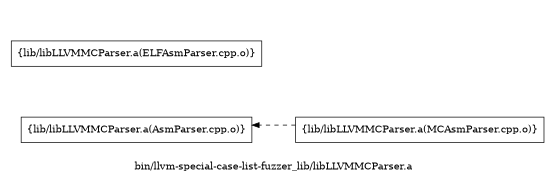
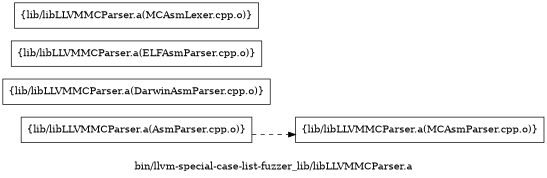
node "{lib/libLLVMMCParser.a(MCAsmLexer.cpp.o)}": added
node "{lib/libLLVMMCParser.a(DarwinAsmParser.cpp.o)}": added
edge "{lib/libLLVMMCParser.a(MCAsmParser.cpp.o)}" -> "{lib/libLLVMMCParser.a(AsmParser.cpp.o)}": reversed
